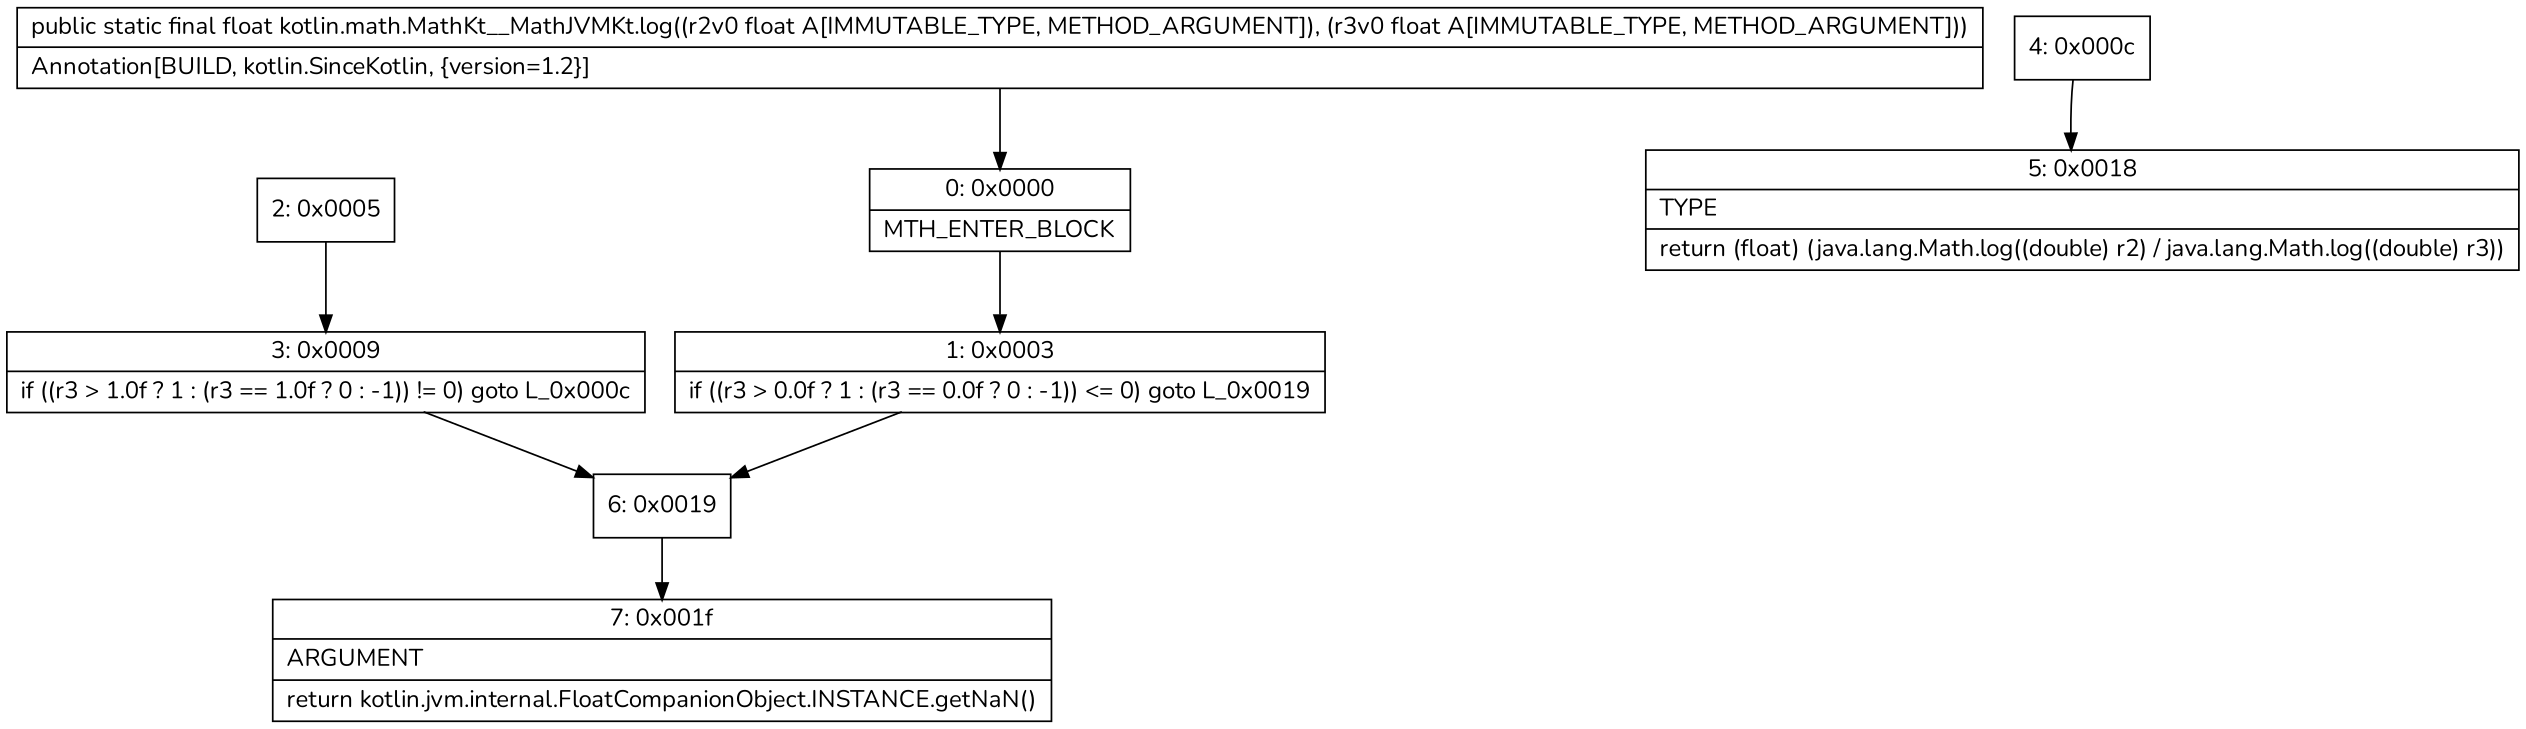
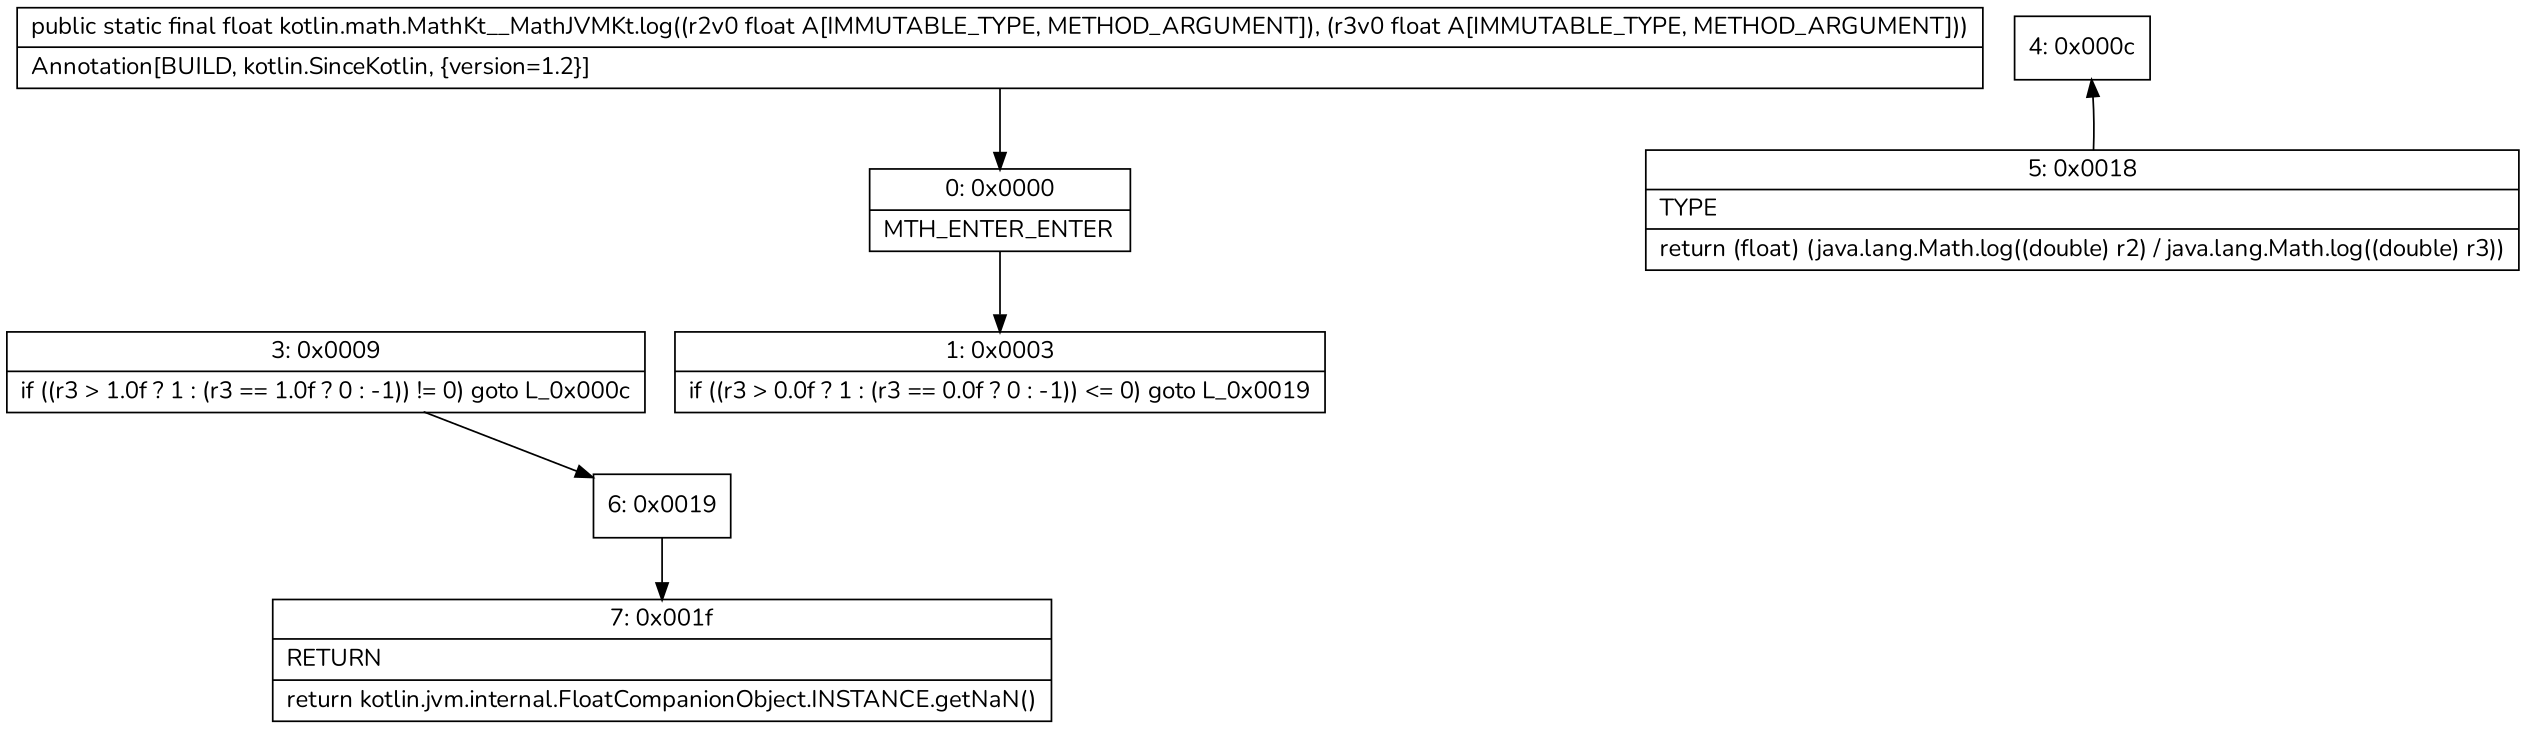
edge "4: 0x000c" -> "5: 0x0018": reversed
node "2: 0x0005": removed
node "0: 0x0000": text "MTH_ENTER_BLOCK" -> "MTH_ENTER_ENTER"
edge "1: 0x0003" -> "6: 0x0019": removed
node "7: 0x001f": text "ARGUMENT" -> "RETURN"
